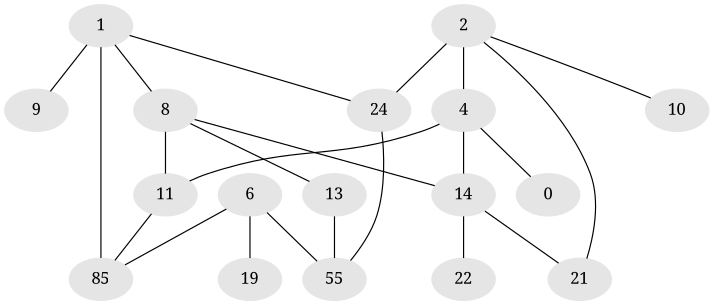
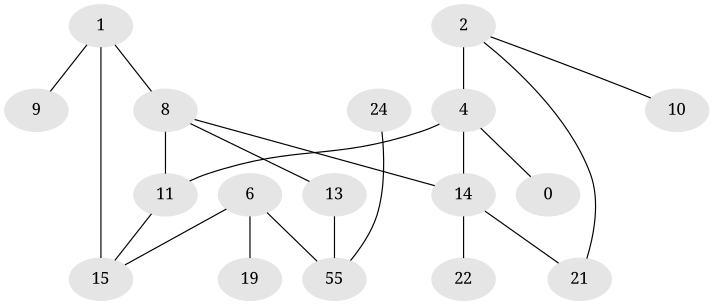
edge "1" -- "24": removed
edge "2" -- "24": removed
node "85": label "85" -> "15"
